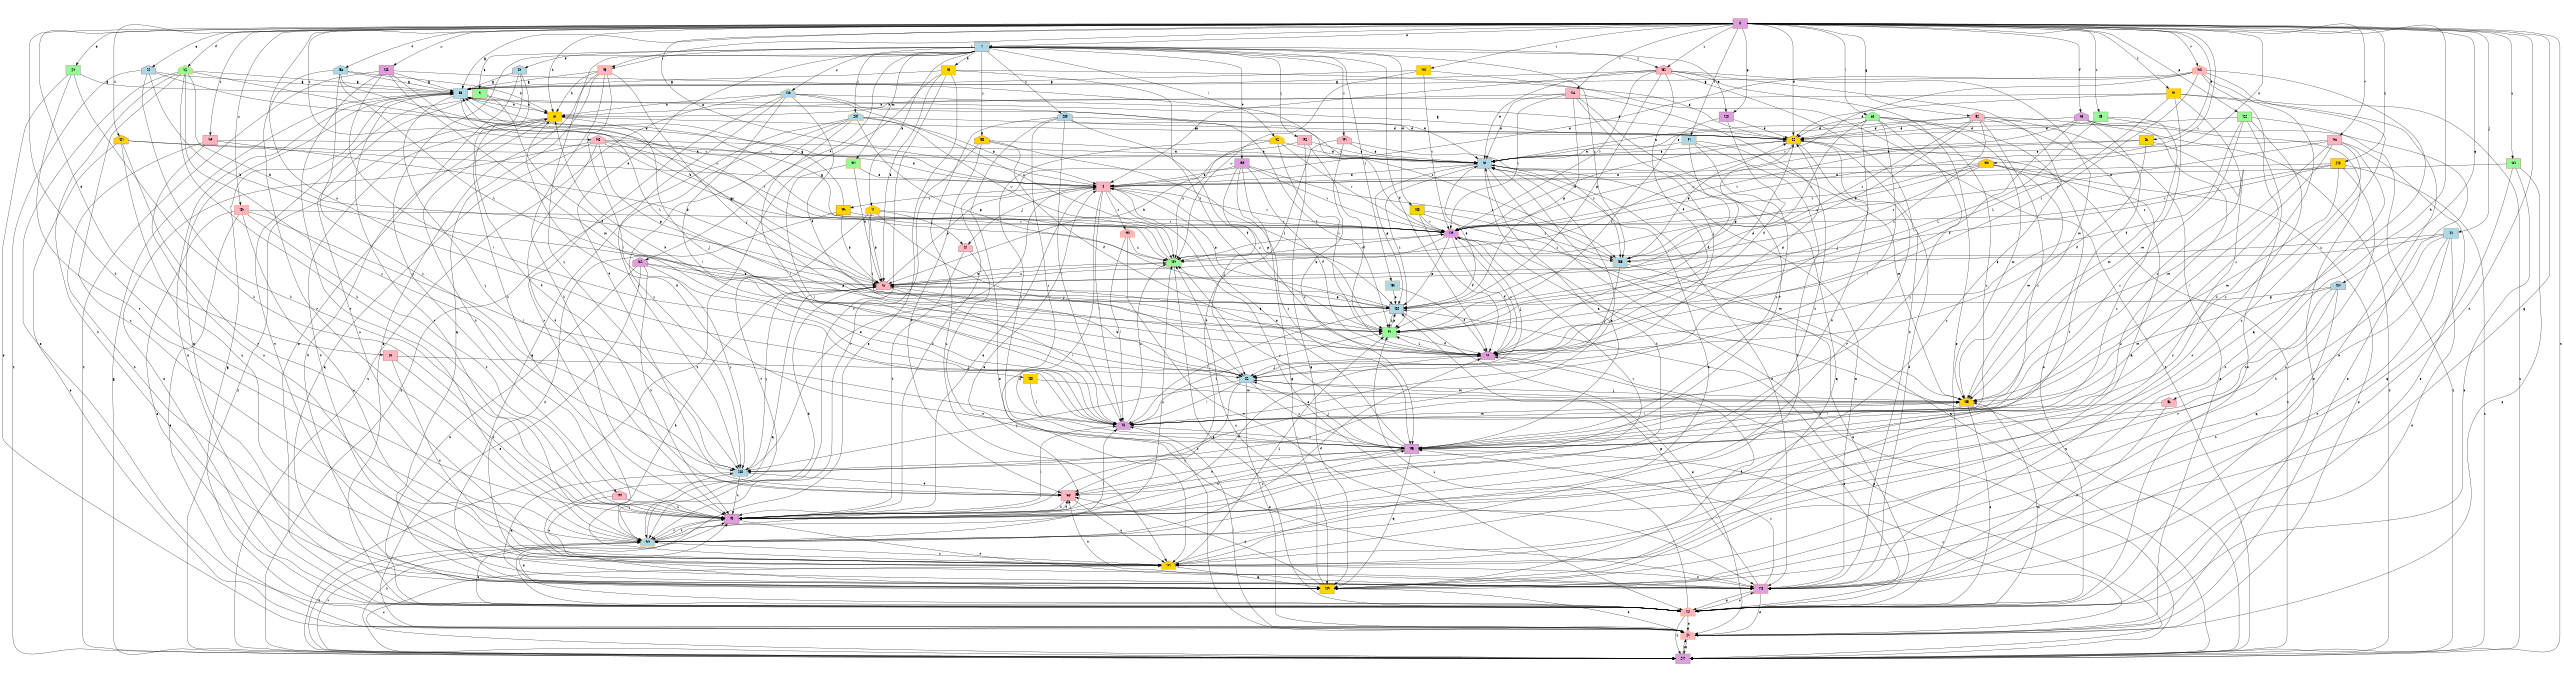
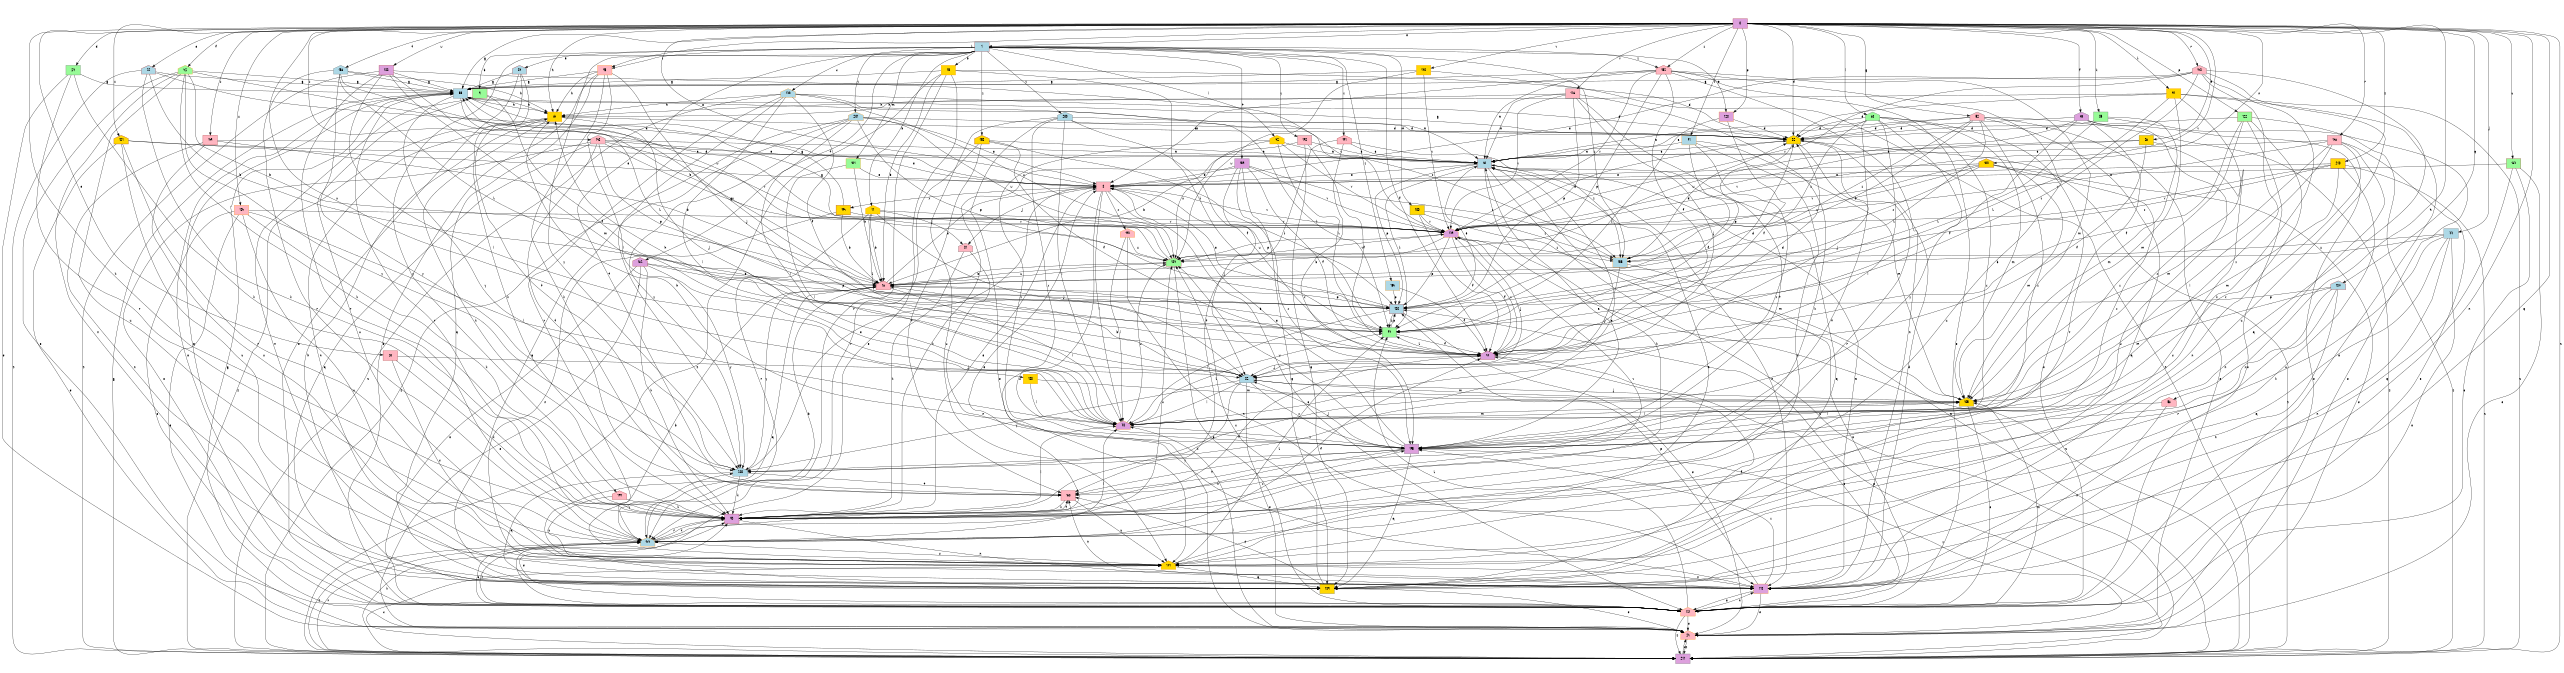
node "143": color darkorange -> gray40
node "128": color gray40 -> darkorange
edge "42" -> "179": label "v" -> "d"
edge "149" -> "40": label "v" -> "e"
node "73": color gray40 -> darkorange
edge "121" -> "147": added, label "r"
